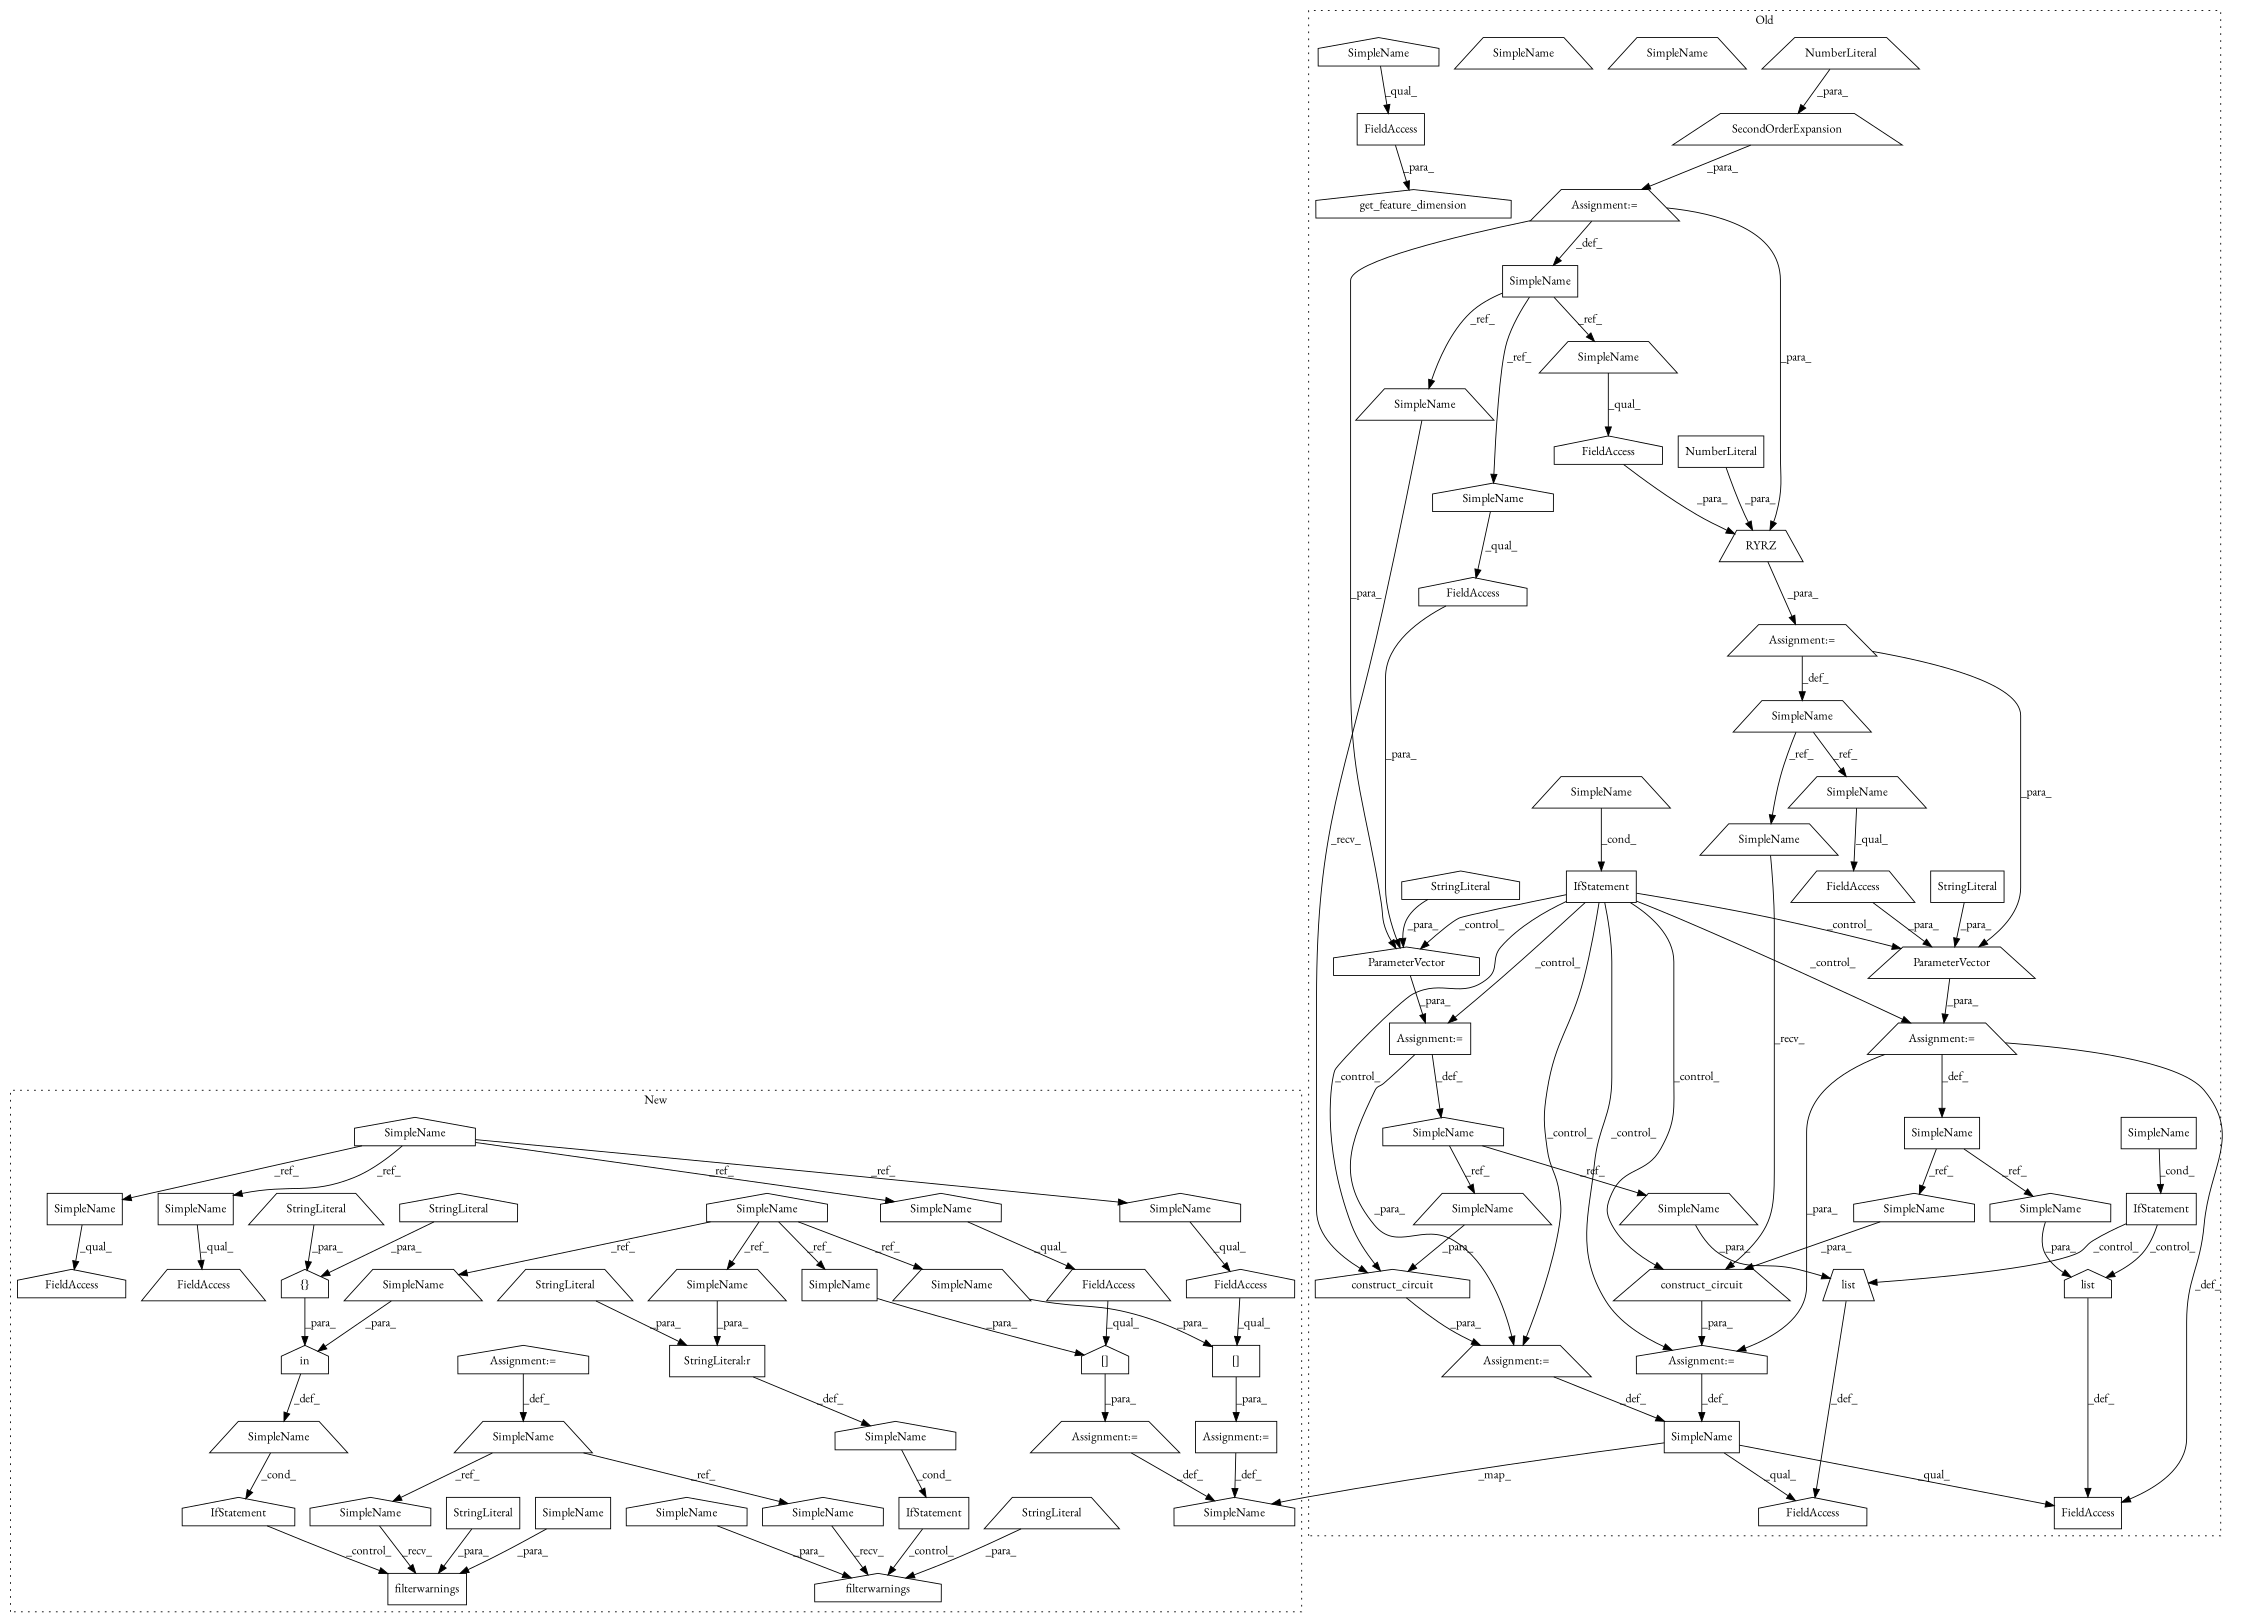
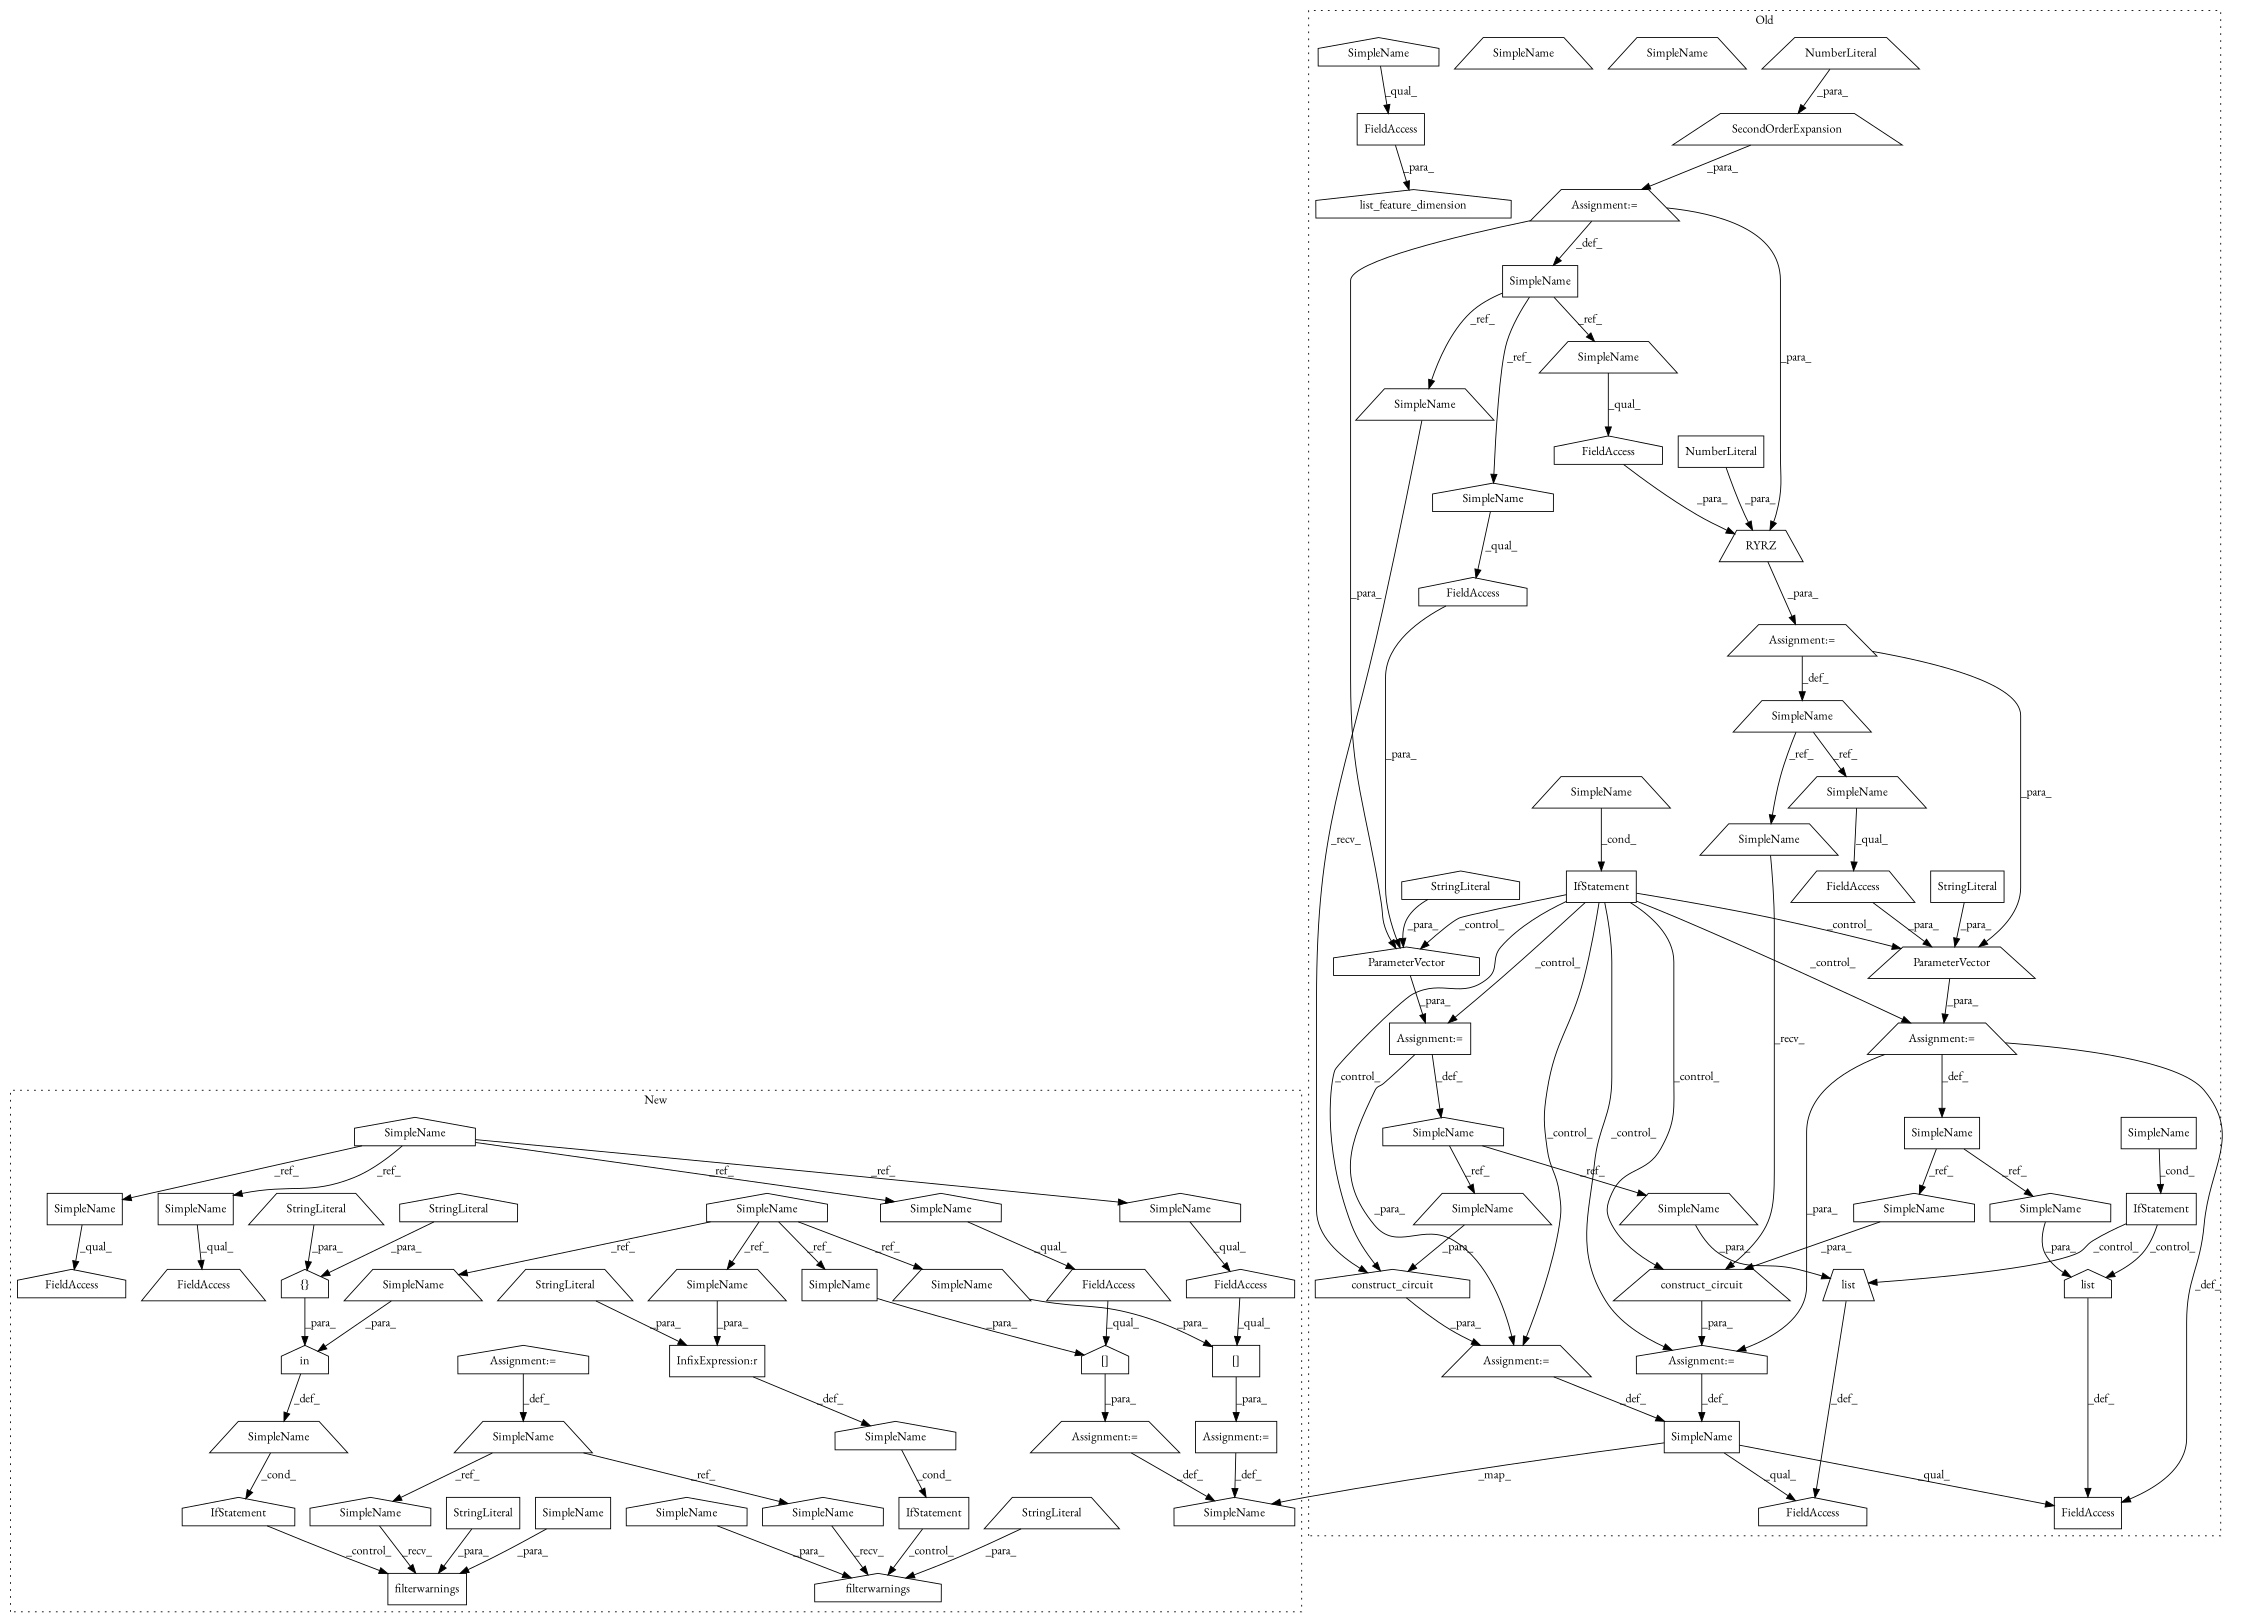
node "get_feature_dimension": label "get_feature_dimension" -> "list_feature_dimension"
node "StringLiteral:r": label "StringLiteral:r" -> "InfixExpression:r"
